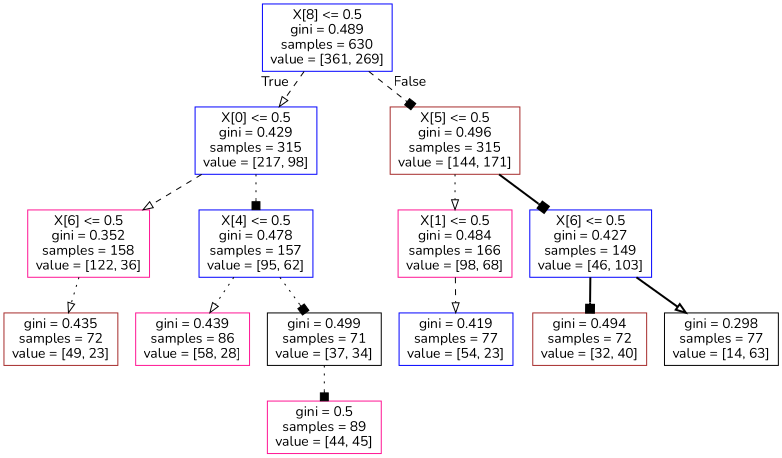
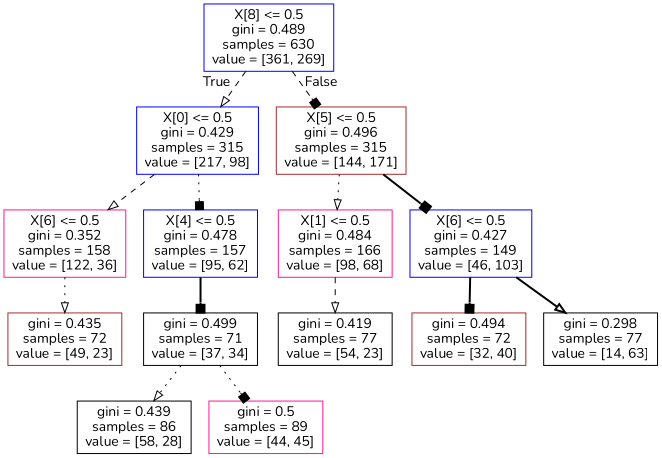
edge "X[4] <= 0.5 gini = 0.478 samples = 157 value = [95, 62]" -> "gini = 0.439 samples = 86 value = [58, 28]": now "gini = 0.499 samples = 71 value = [37, 34]" -> "gini = 0.439 samples = 86 value = [58, 28]"
edge "X[4] <= 0.5 gini = 0.478 samples = 157 value = [95, 62]" -> "gini = 0.499 samples = 71 value = [37, 34]": style dotted -> bold
node "gini = 0.439 samples = 86 value = [58, 28]": color deeppink -> black
node "gini = 0.419 samples = 77 value = [54, 23]": color blue -> black
